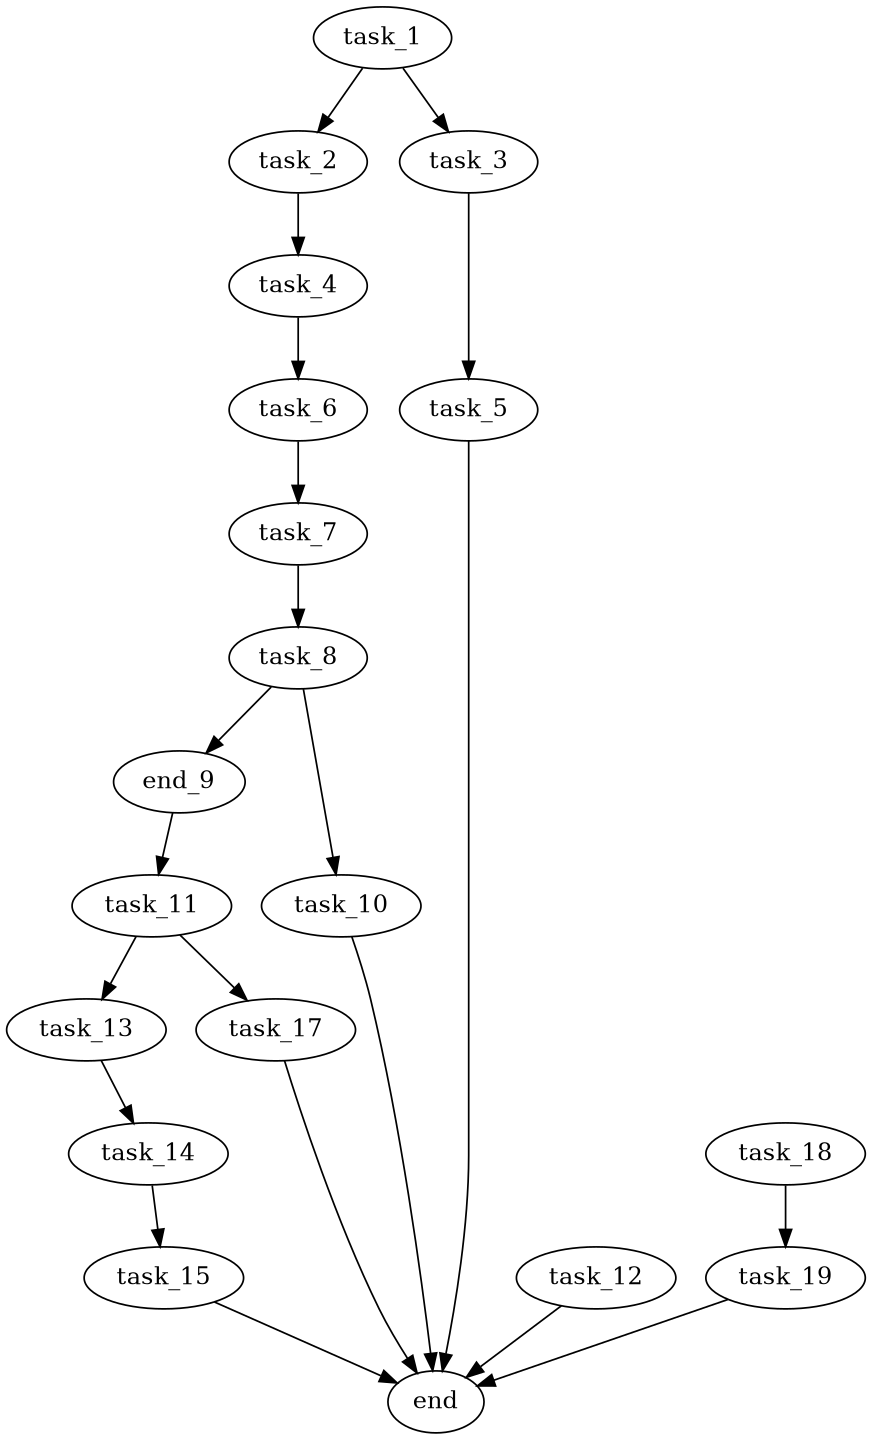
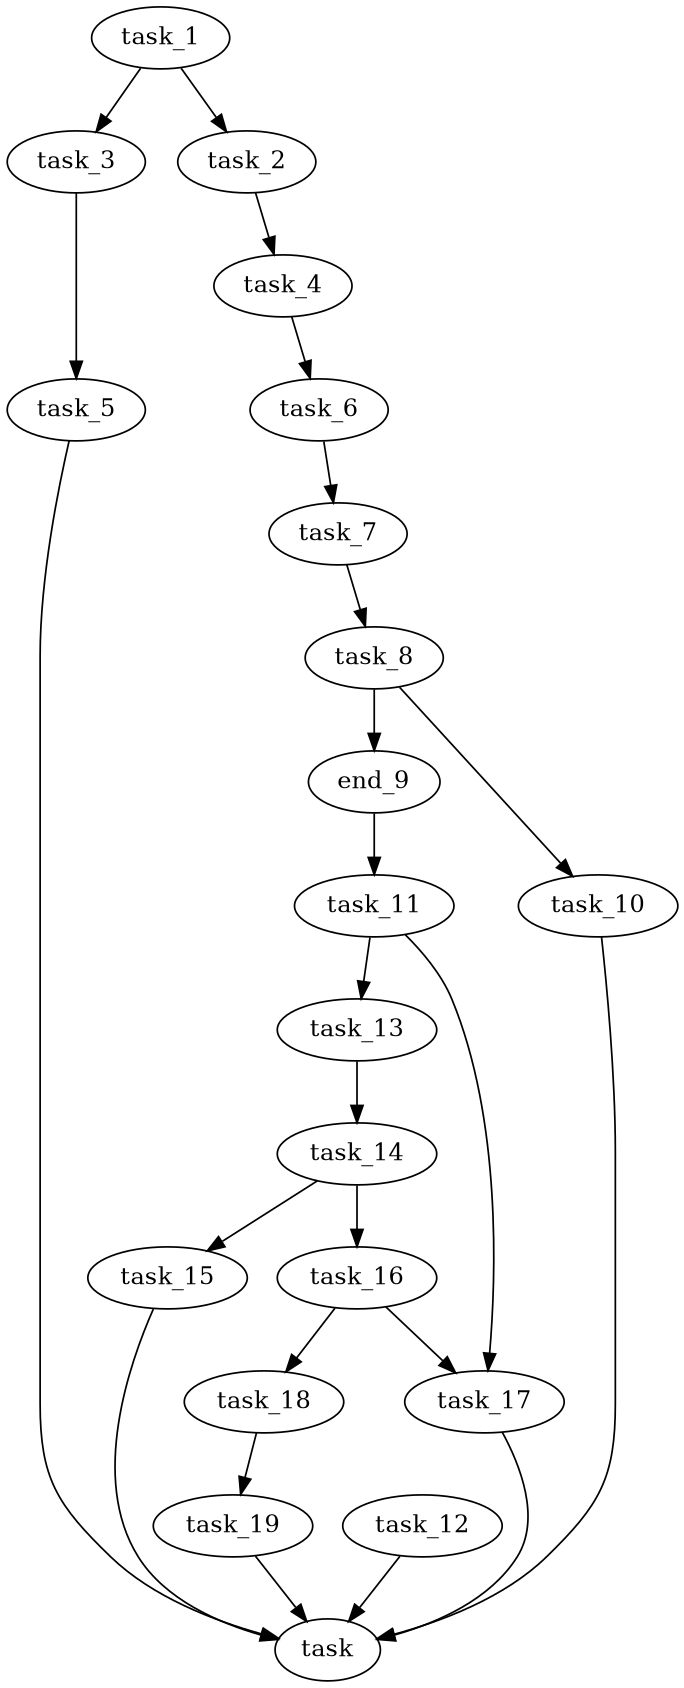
node "task_16": added
node "end": label "end" -> "task"
